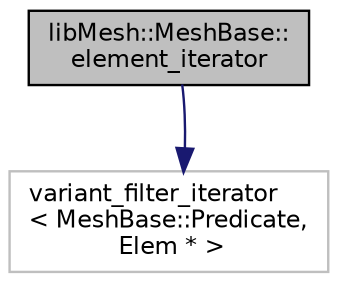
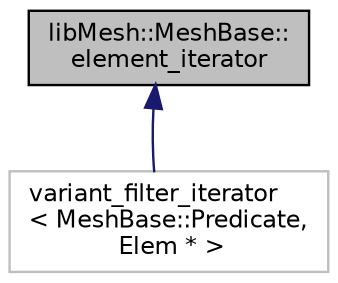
edge "libMesh::MeshBase:: element_iterator" -> "variant_filter_iterator < MeshBase::Predicate, Elem * >": reversed
